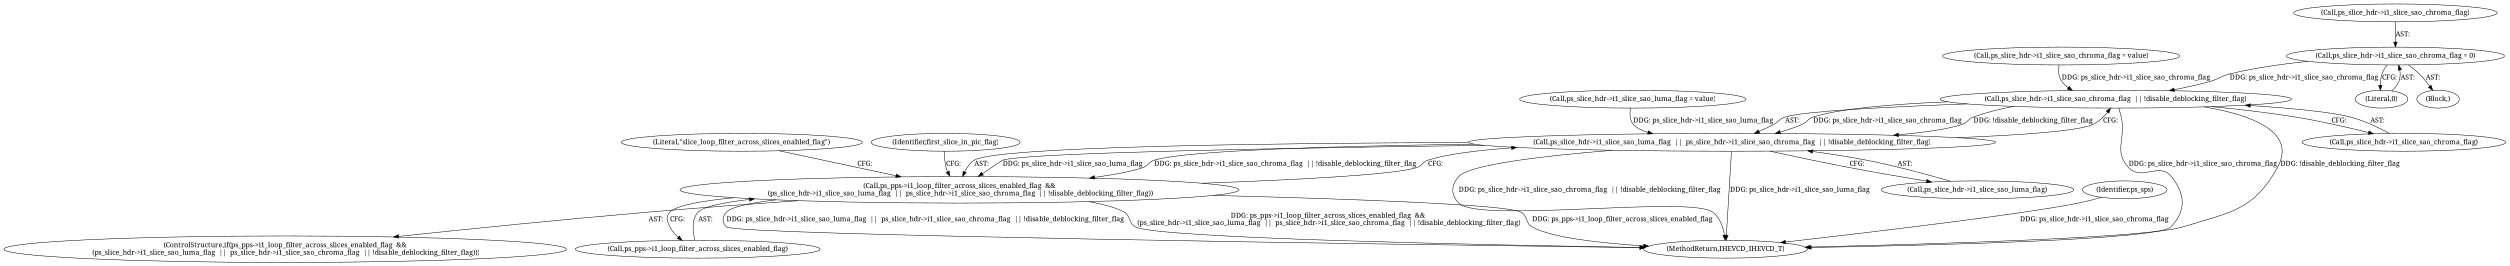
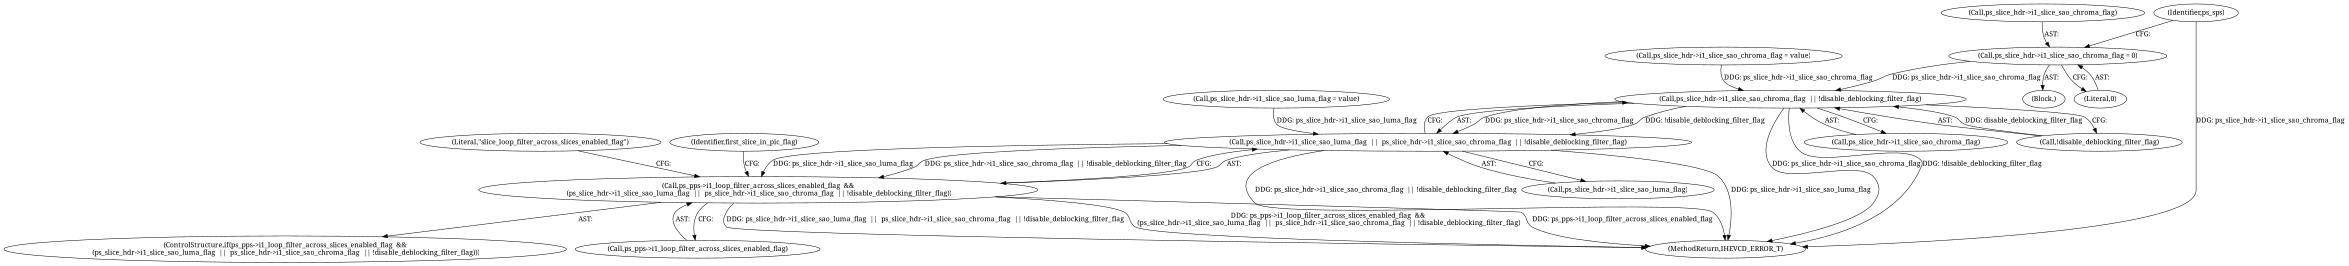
edge "(Identifier,ps_sps)" -> "(Call,ps_slice_hdr->i1_slice_sao_chroma_flag = 0)": added, label "CFG:"
node "(Call,!disable_deblocking_filter_flag)": added
node "(MethodReturn,IHEVCD_IHEVCD_T)": label "(MethodReturn,IHEVCD_IHEVCD_T)" -> "(MethodReturn,IHEVCD_ERROR_T)"
